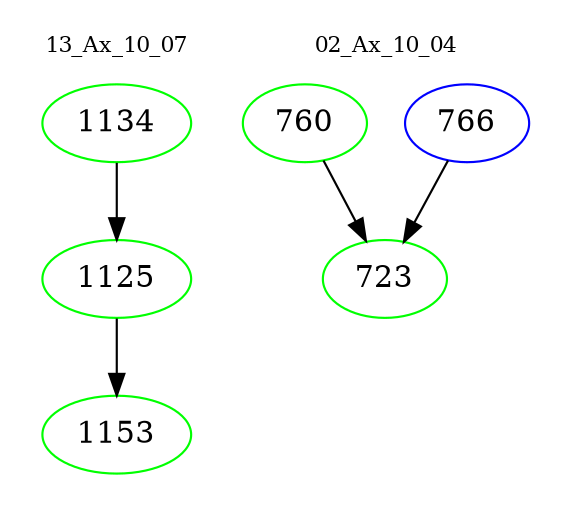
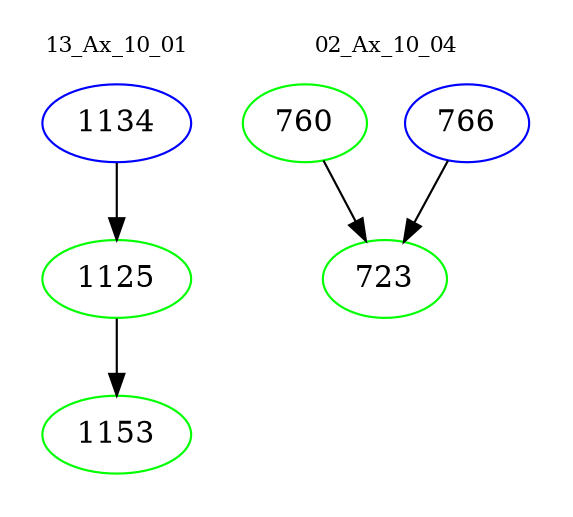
cluster "13_Ax_10_07": label "13_Ax_10_07" -> "13_Ax_10_01"
node "1134": color green -> blue
